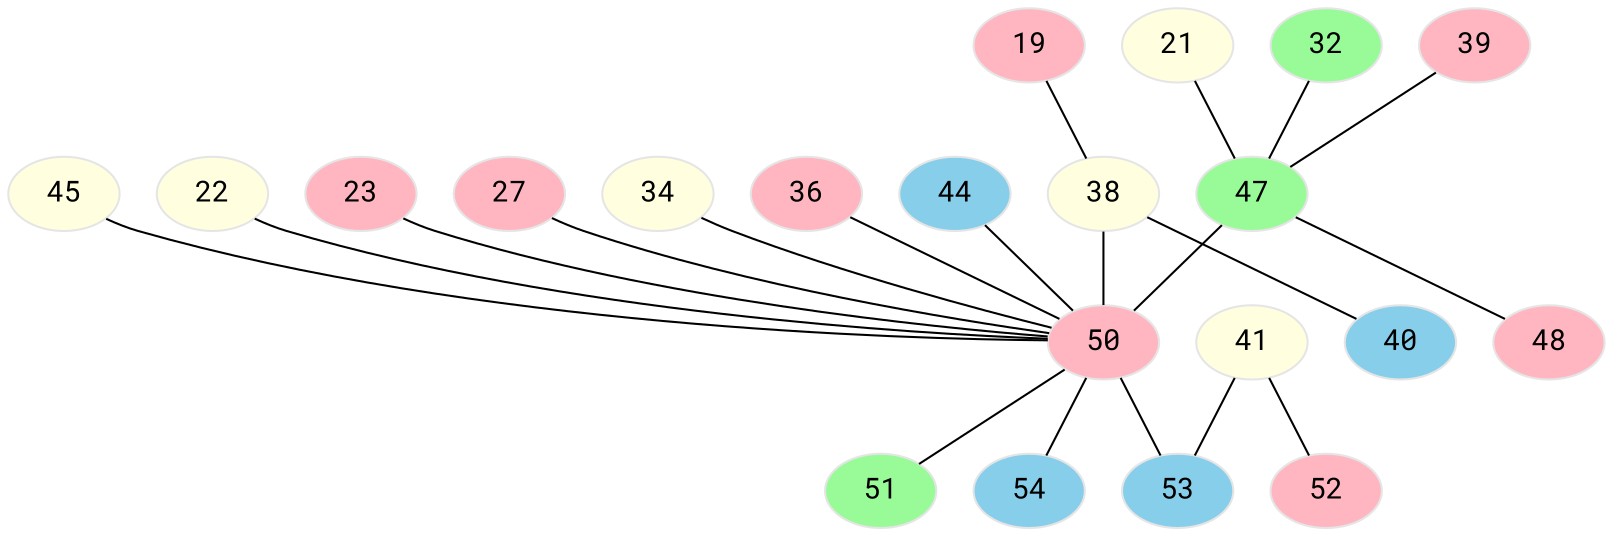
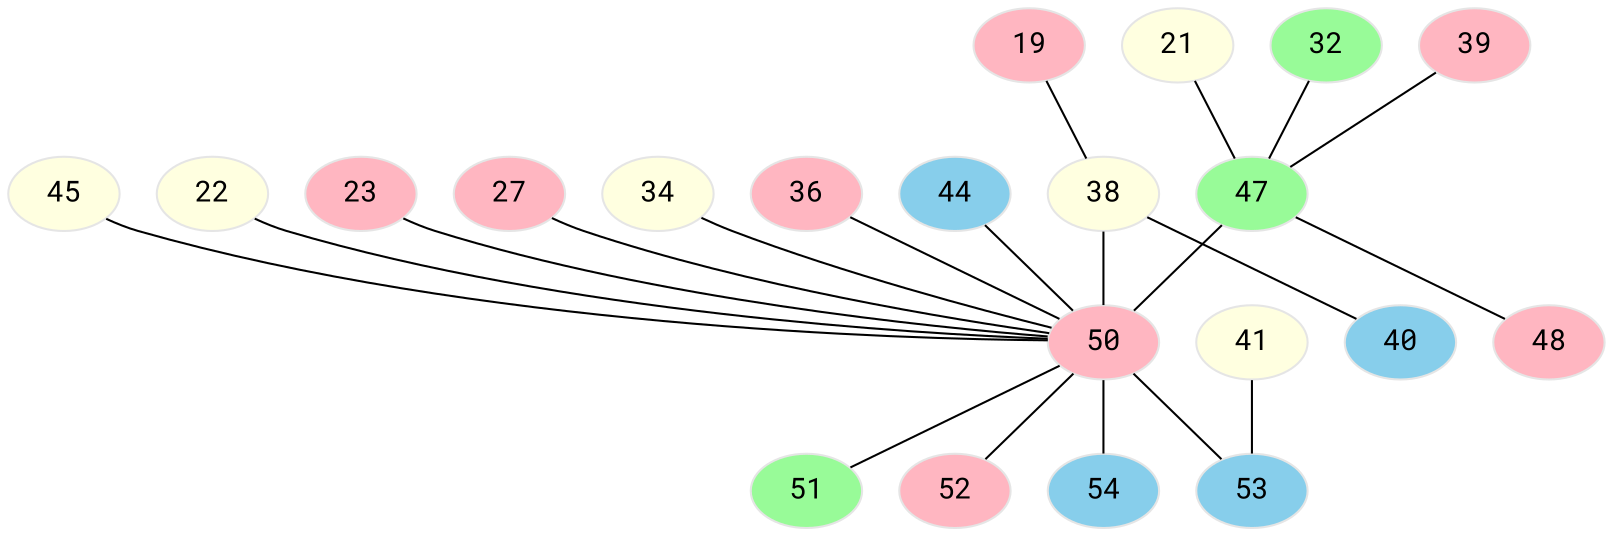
edge "41" -- "52": now "50" -- "52"
